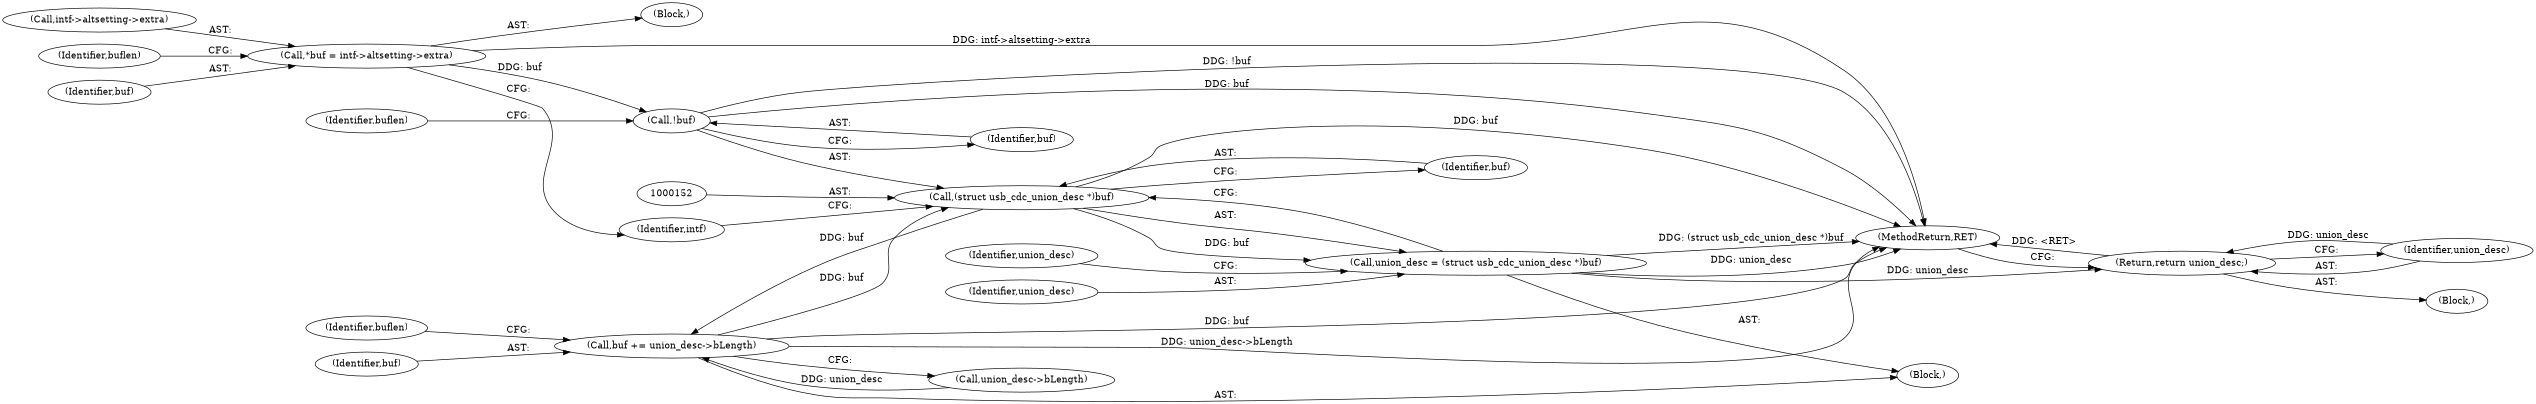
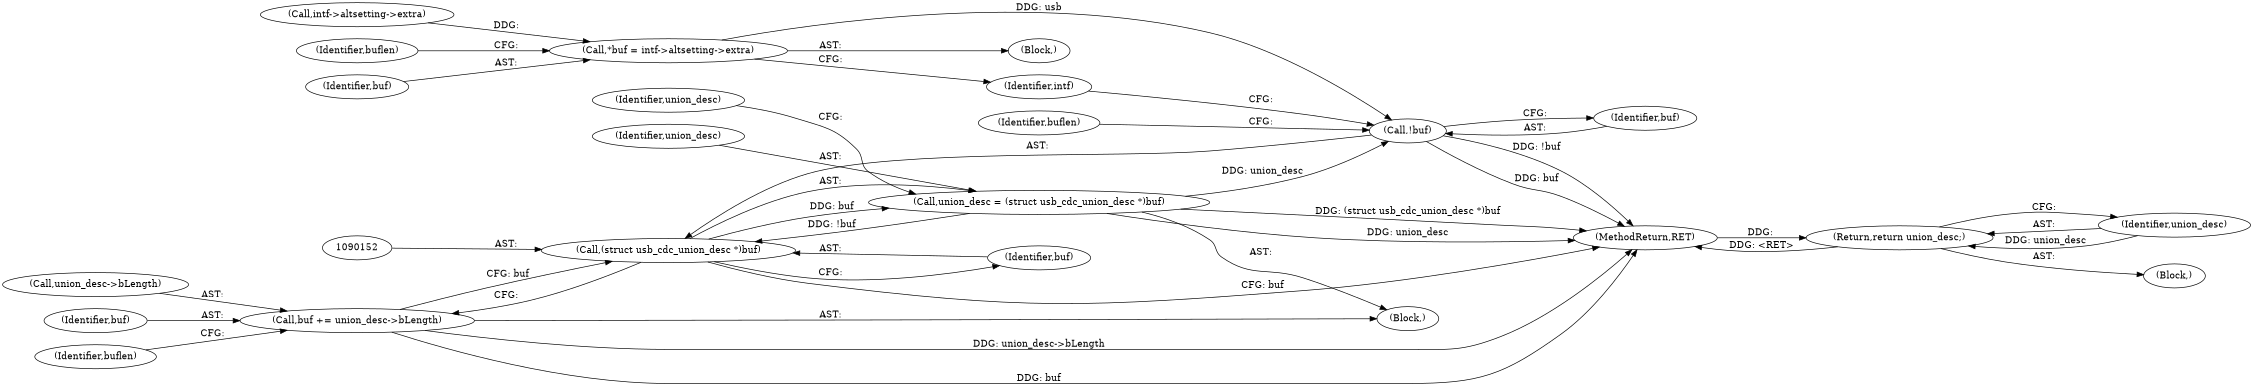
edge "(Call,intf->altsetting->extra)" -> "(Call,*buf = intf->altsetting->extra)": label "AST: " -> "DDG: "
edge "(Call,*buf = intf->altsetting->extra)" -> "(MethodReturn,RET)": removed, label "DDG: intf->altsetting->extra"
edge "(Call,*buf = intf->altsetting->extra)" -> "(Call,!buf)": label "DDG: buf" -> "DDG: usb"
edge "(Call,(struct usb_cdc_union_desc *)buf)" -> "(MethodReturn,RET)": label "DDG: buf" -> "CFG: buf"
edge "(Call,union_desc = (struct usb_cdc_union_desc *)buf)" -> "(Call,(struct usb_cdc_union_desc *)buf)": label "CFG: " -> "DDG: !buf"
node "1000152": label "1000152" -> "1090152"
edge "(Identifier,intf)" -> "(Call,(struct usb_cdc_union_desc *)buf)": now "(Identifier,intf)" -> "(Call,!buf)"
edge "(Call,(struct usb_cdc_union_desc *)buf)" -> "(Call,buf += union_desc->bLength)": label "DDG: buf" -> "CFG: "
edge "(MethodReturn,RET)" -> "(Return,return union_desc;)": label "CFG: " -> "DDG: "
edge "(Call,buf += union_desc->bLength)" -> "(Call,(struct usb_cdc_union_desc *)buf)": label "DDG: buf" -> "CFG: buf"
edge "(Call,union_desc = (struct usb_cdc_union_desc *)buf)" -> "(Return,return union_desc;)": now "(Call,union_desc = (struct usb_cdc_union_desc *)buf)" -> "(Call,!buf)"
edge "(Call,buf += union_desc->bLength)" -> "(Call,union_desc->bLength)": removed, label "CFG:"
edge "(Call,union_desc->bLength)" -> "(Call,buf += union_desc->bLength)": label "DDG: union_desc" -> "AST: "
